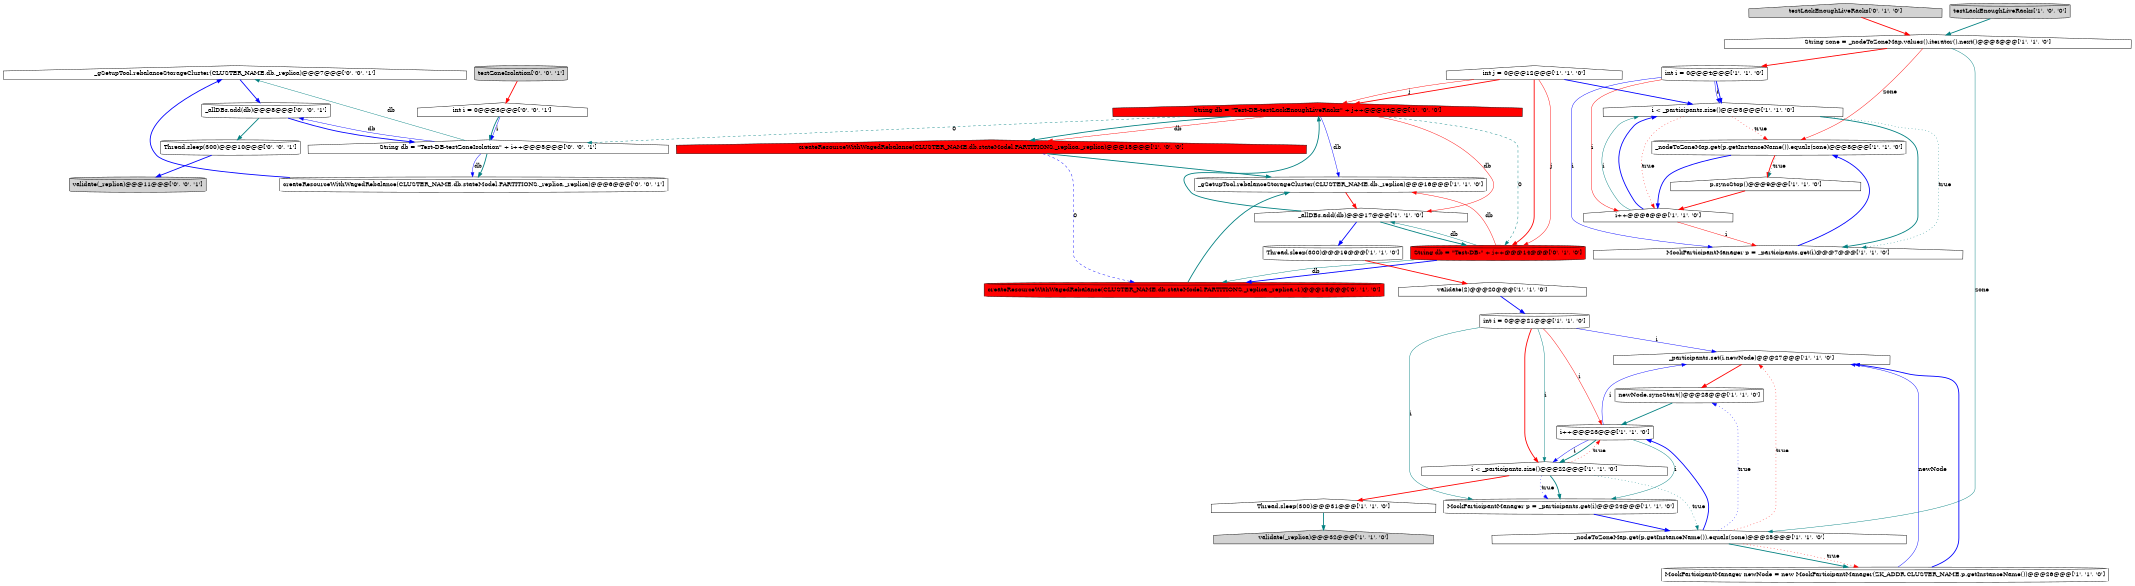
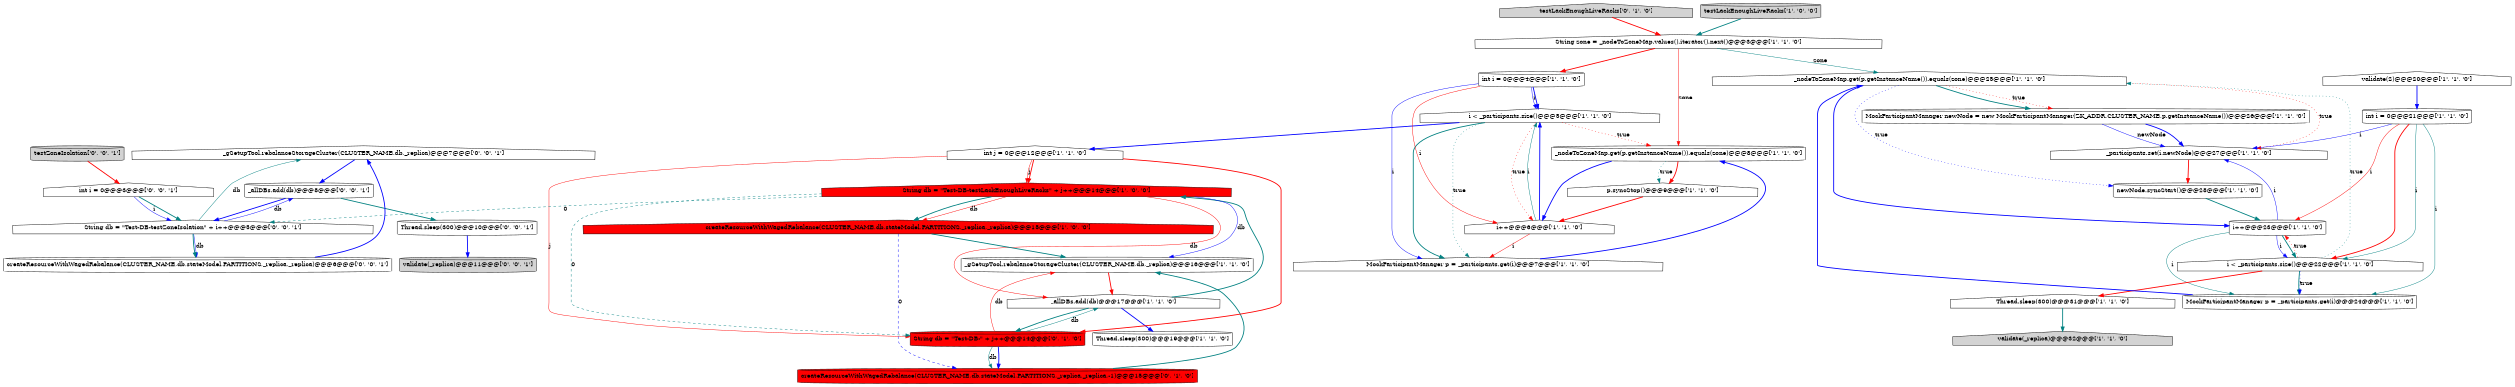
edge "int j = 0@@@12@@@['1', '1', '0']" -> "i < _participants.size()@@@5@@@['1', '1', '0']": reversed
edge "Thread.sleep(300)@@@19@@@['1', '1', '0']" -> "validate(2)@@@20@@@['1', '1', '0']": removed
